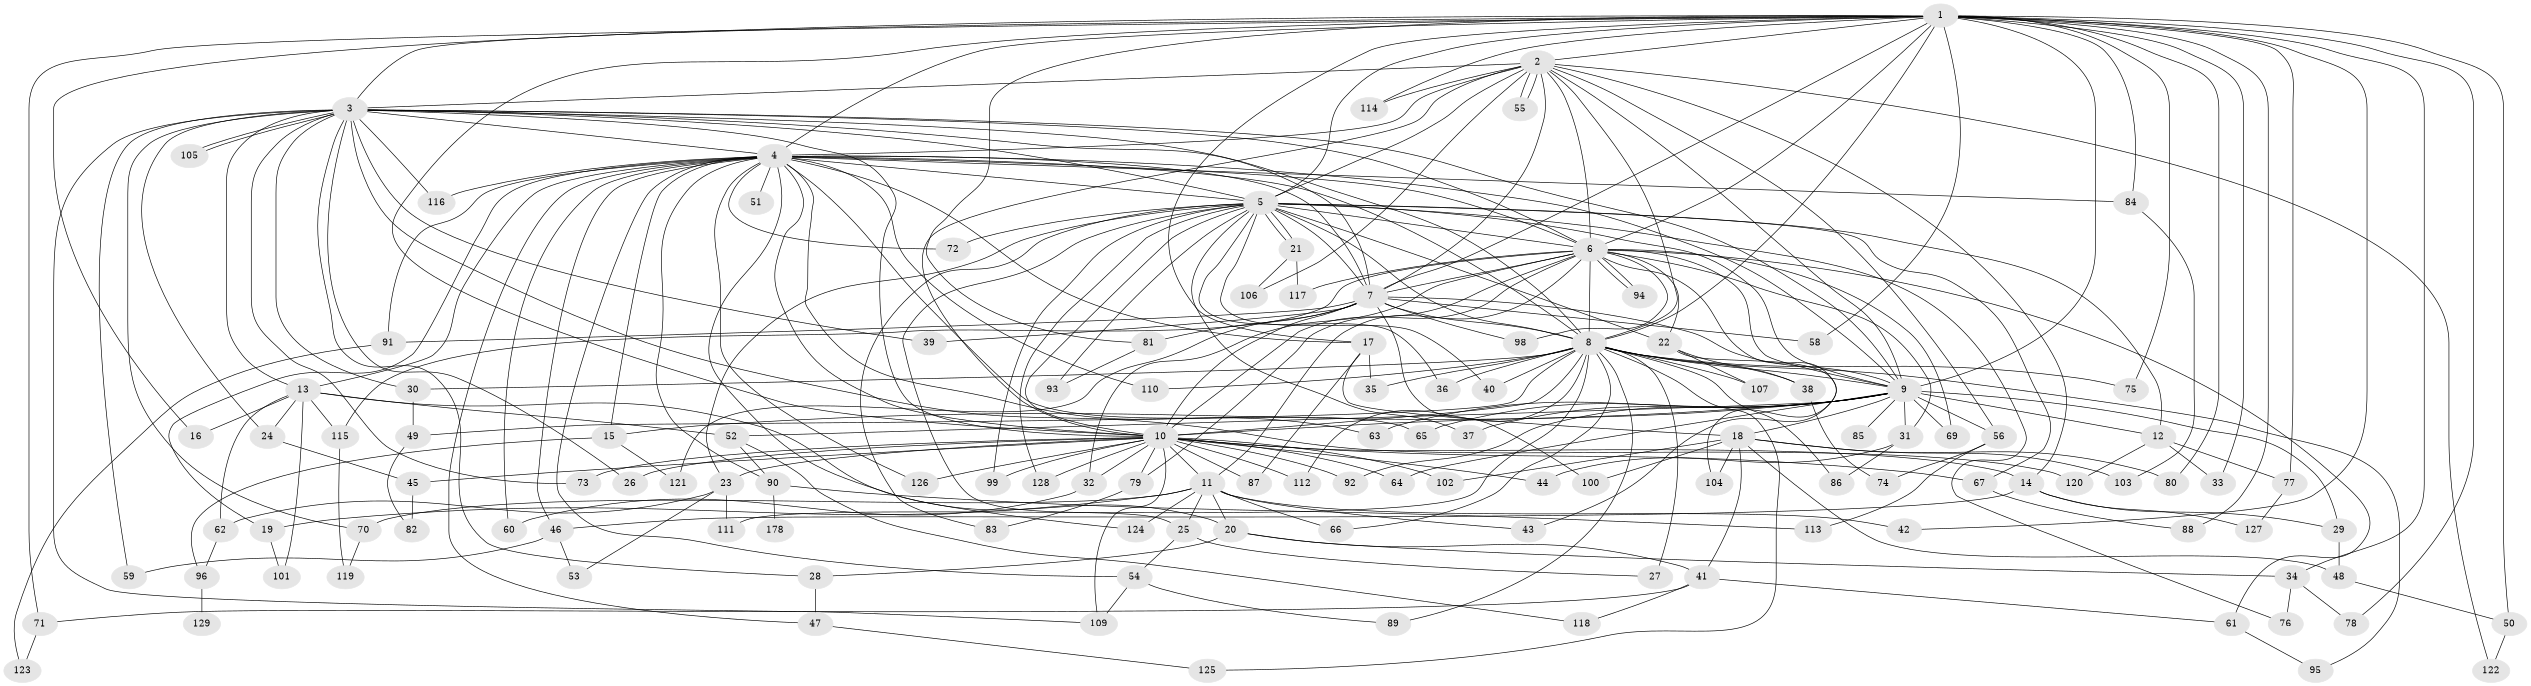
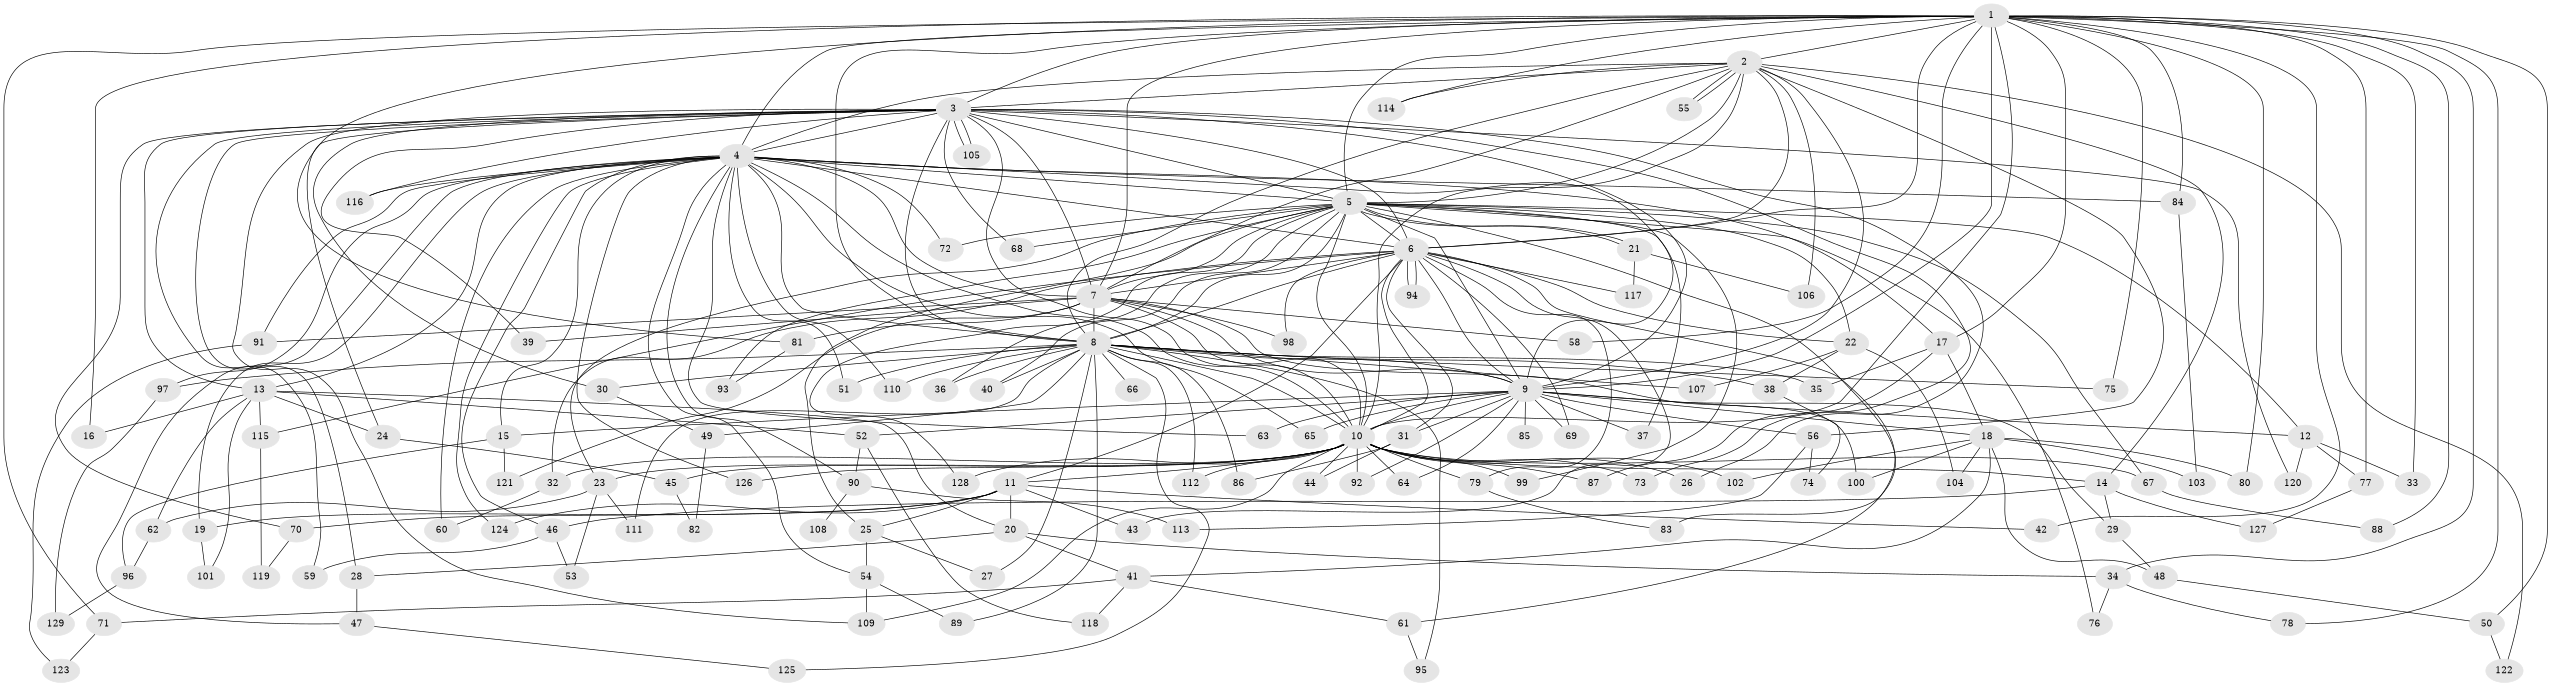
node "68": added
edge "8" -- "51": added
node "97": added
edge "11" -- "66": removed
node "178": label "178" -> "108"
